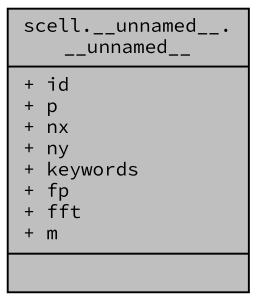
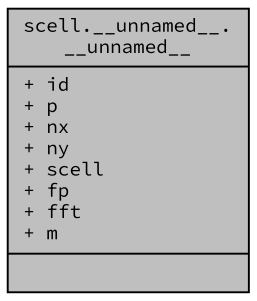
node "scell.__unnamed__.": text "+ keywords" -> "+ scell"
